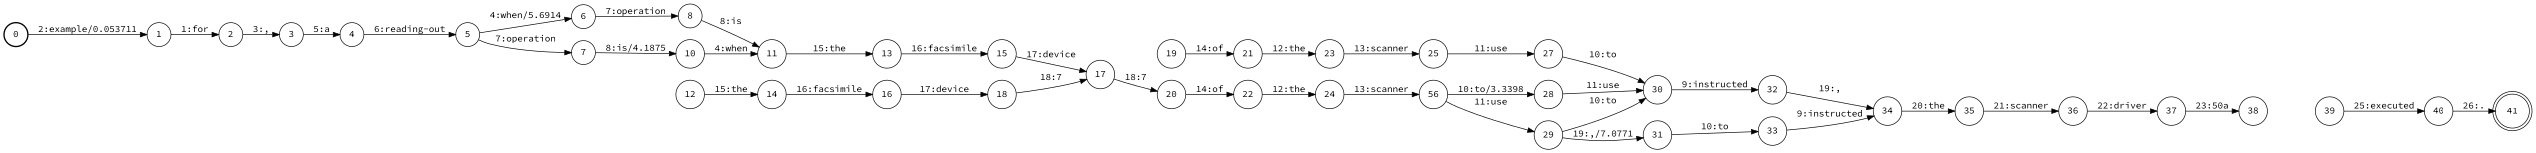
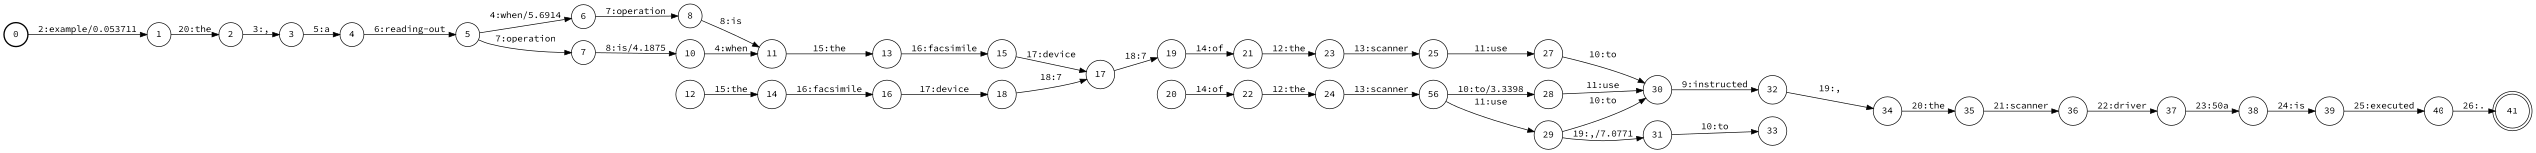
edge "1" -> "2": label "1:for" -> "20:the"
edge "17" -> "20": now "17" -> "19"
edge "38" -> "39": added, label "24:is"
edge "33" -> "34": removed, label "9:instructed"
